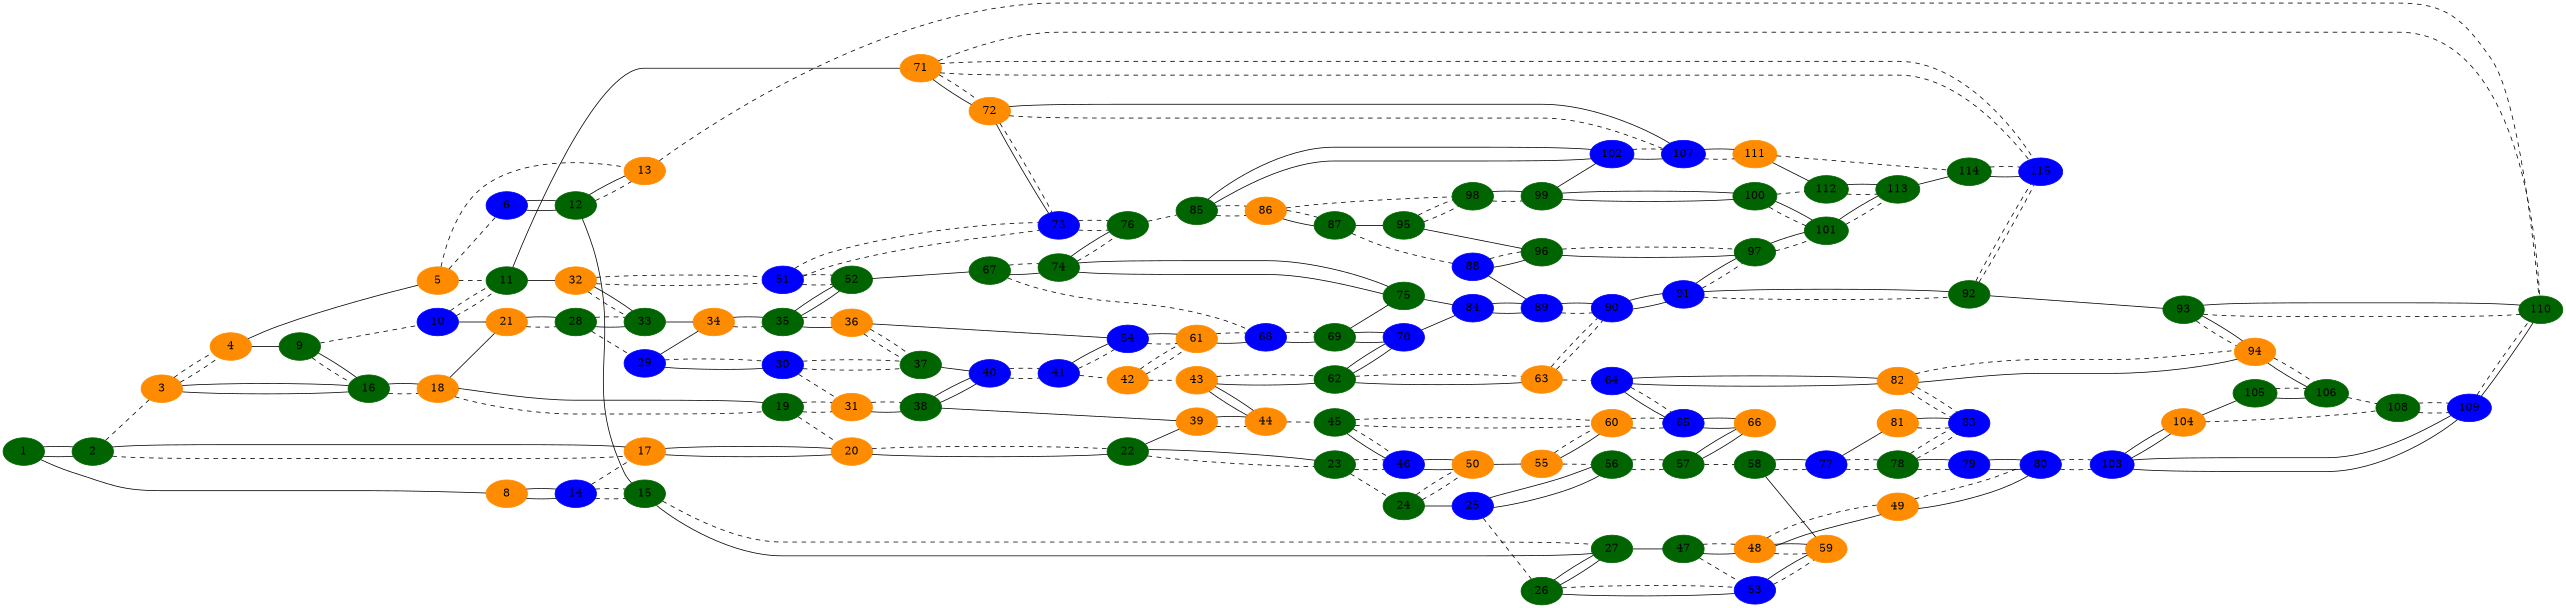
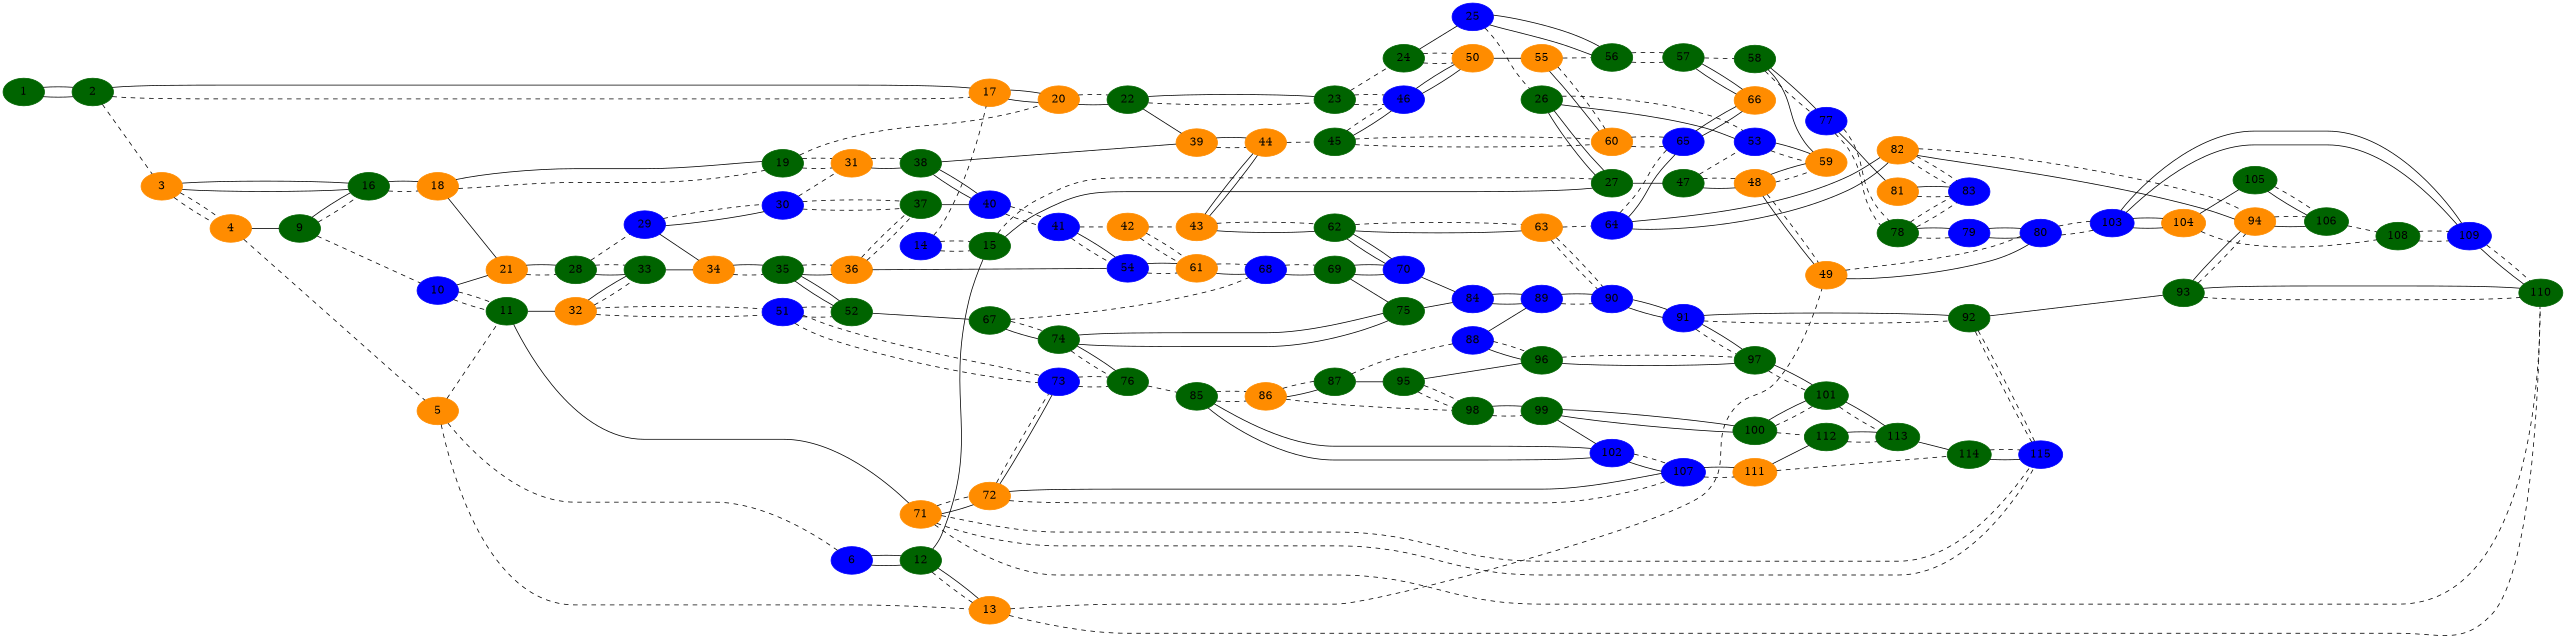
edge "5" -- "4": style solid -> dashed
node "8": removed
edge "49" -- "13": added
